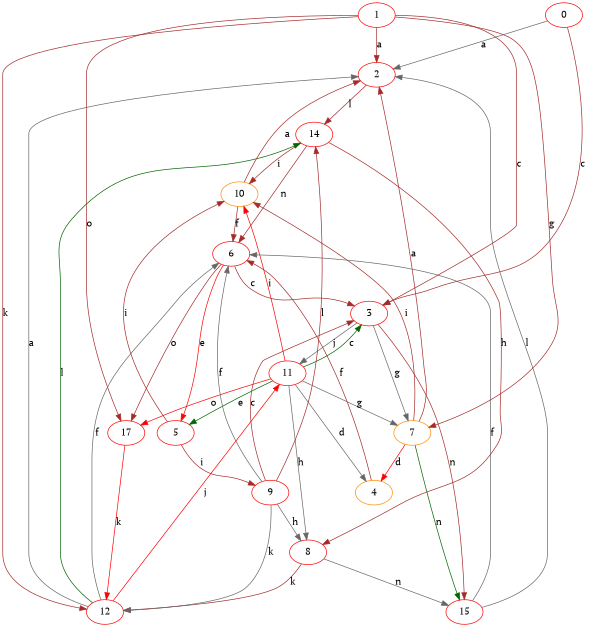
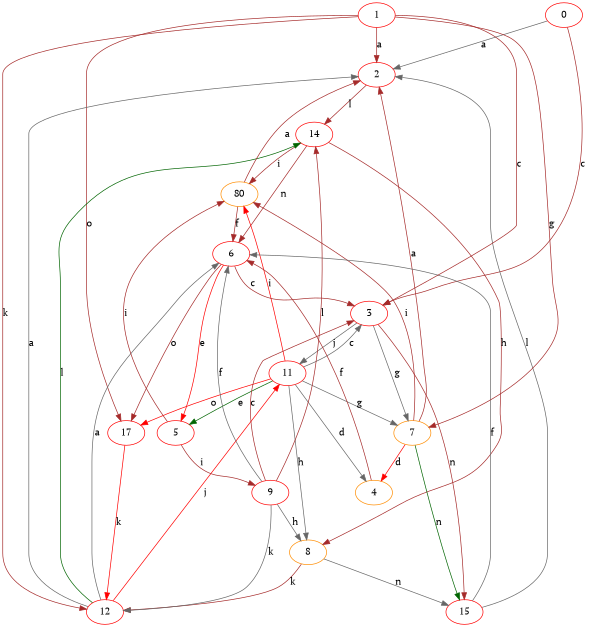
node "10": label "10" -> "80"
edge "11" -> "3": color darkgreen -> gray40
edge "12" -> "6": label "f" -> "a"
node "8": color red -> darkorange
